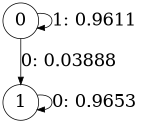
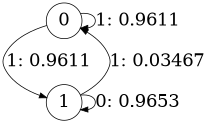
edge "0" -> "1": label "0: 0.03888  " -> "1: 0.9611   "
edge "1" -> "0": added, label "1: 0.03467"
